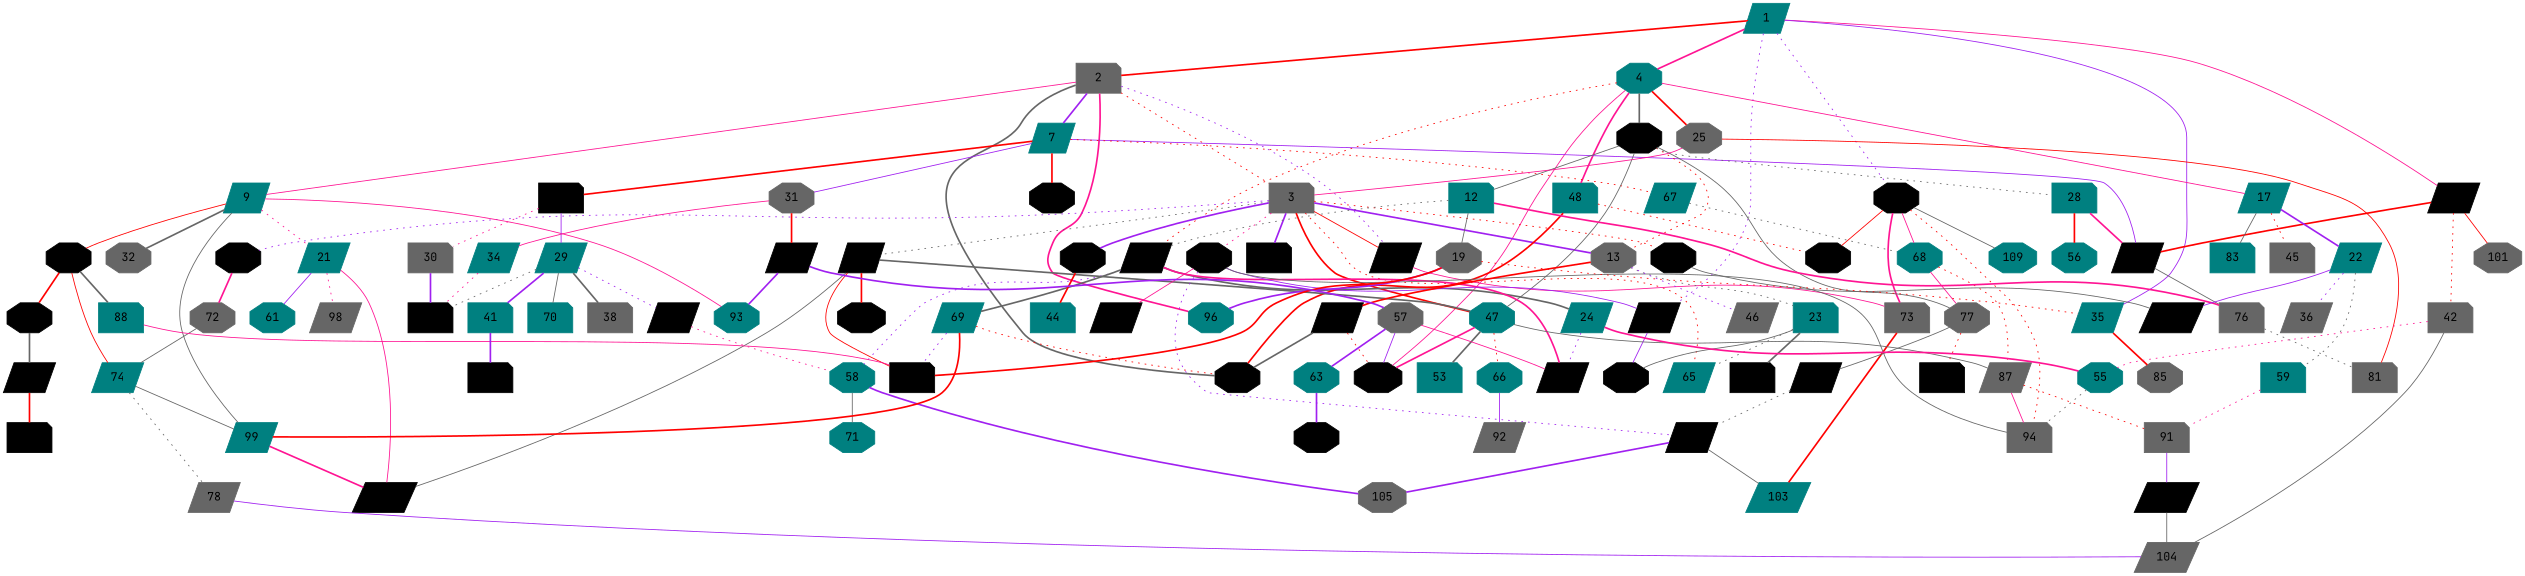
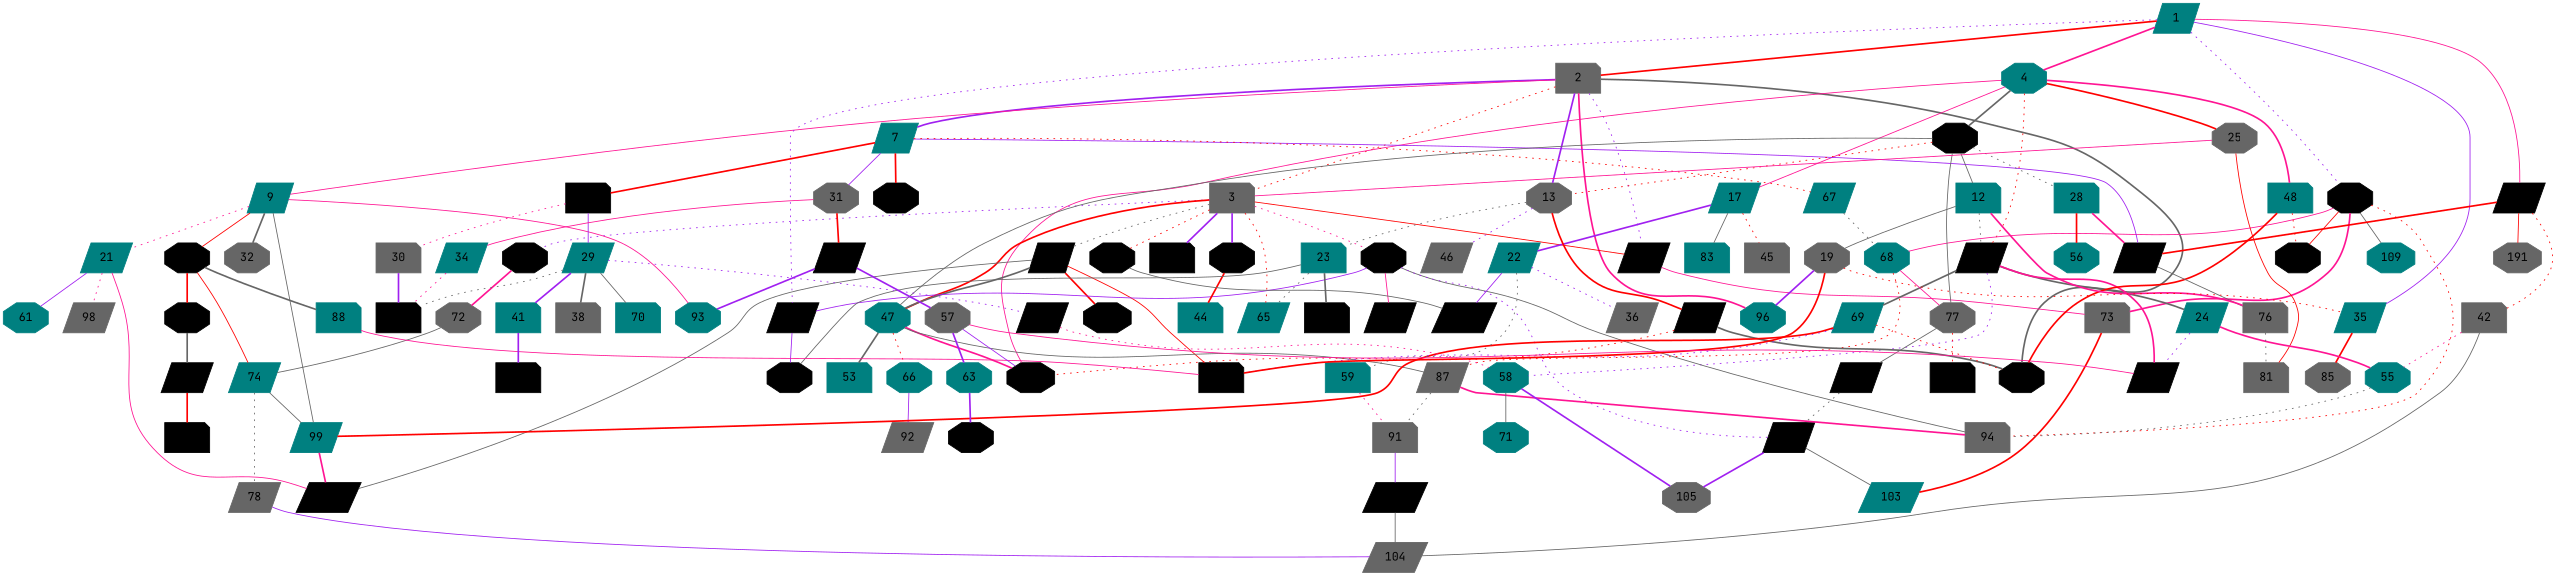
edge "3" -- "13": now "2" -- "13"
node "101": label "101" -> "191"
edge "87" -- "91": color red -> gray40
edge "87" -- "94": style solid -> bold
